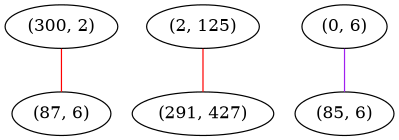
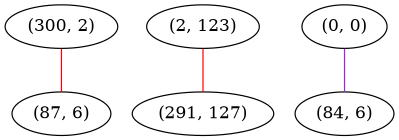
node "(2, 125)": label "(2, 125)" -> "(2, 123)"
node "(0, 6)": label "(0, 6)" -> "(0, 0)"
node "(291, 427)": label "(291, 427)" -> "(291, 127)"
node "(85, 6)": label "(85, 6)" -> "(84, 6)"
